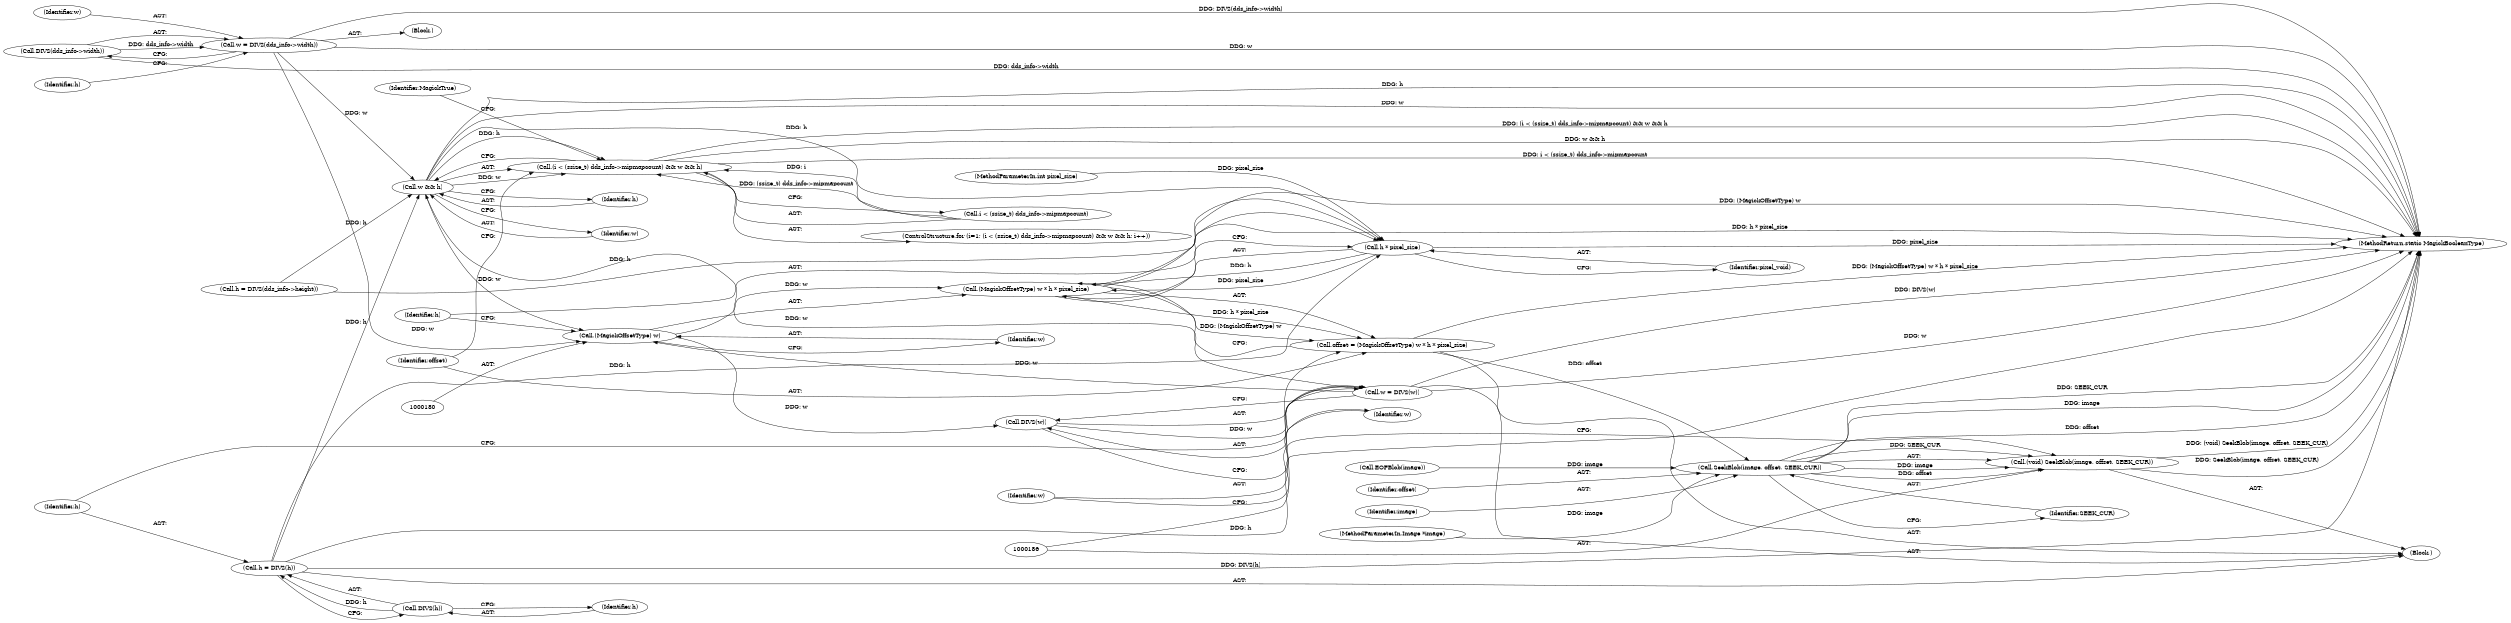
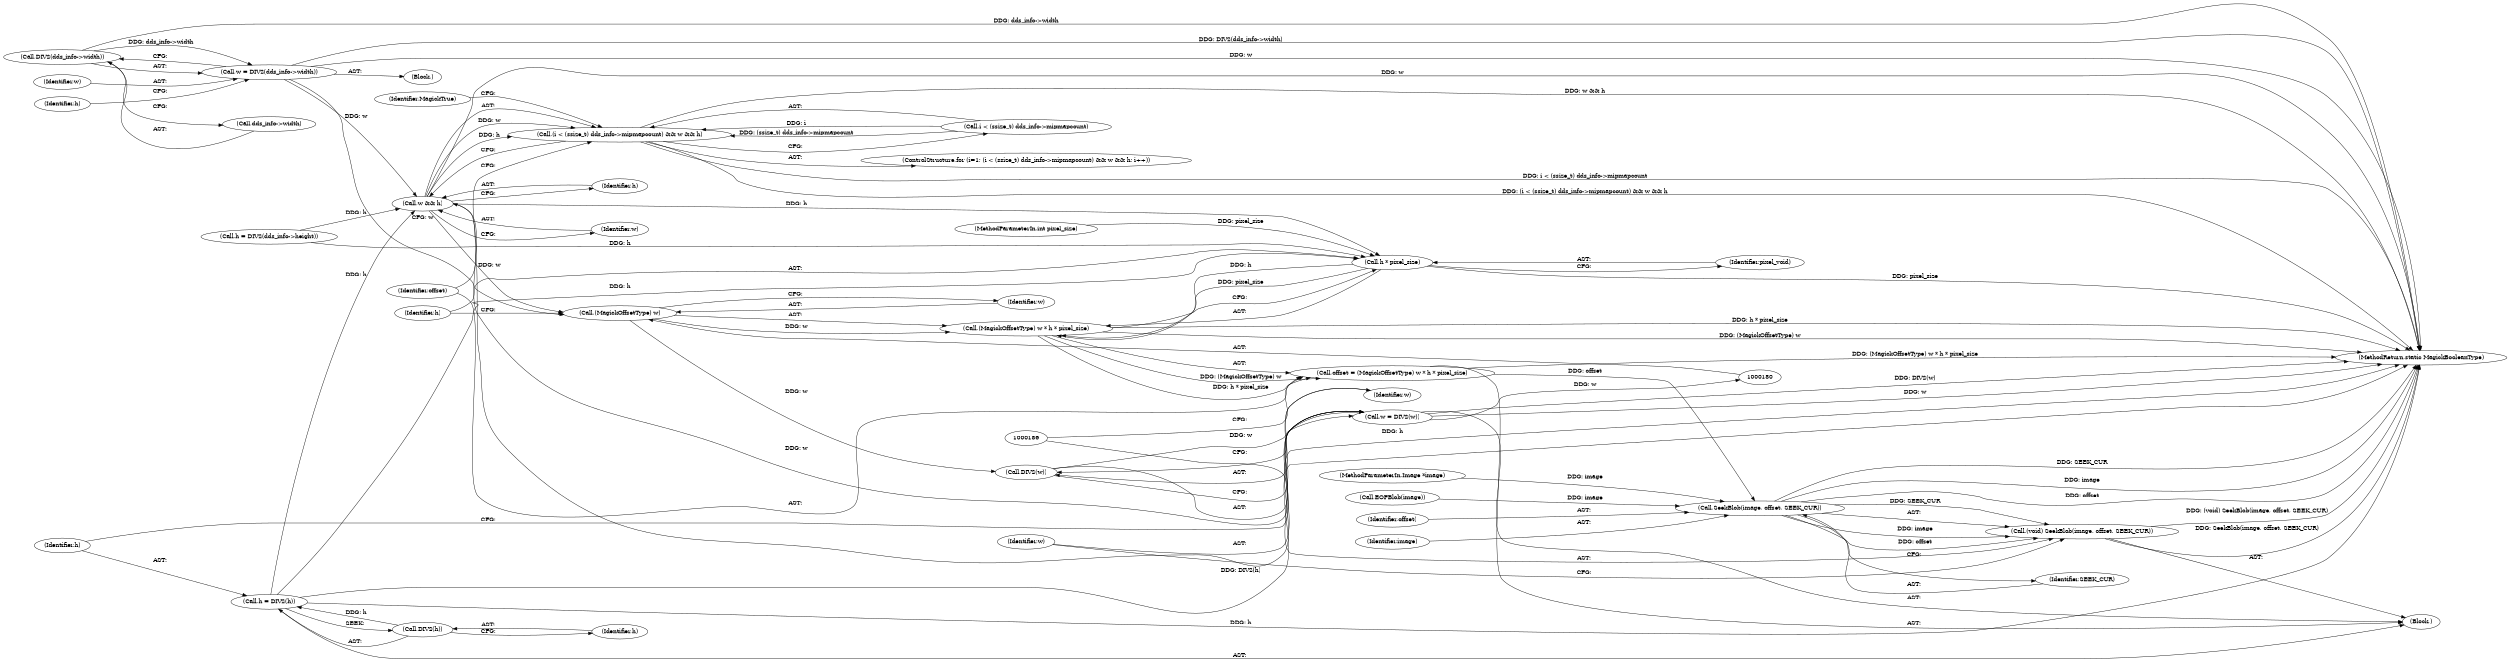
node "(Call,dds_info->width)": added
edge "(Call,w = DIV2(dds_info->width))" -> "(Call,(MagickOffsetType) w)": label "DDG: w" -> "CFG: w"
edge "(Call,offset = (MagickOffsetType) w * h * pixel_size)" -> "(Call,(MagickOffsetType) w * h * pixel_size)": removed, label "CFG:"
edge "(Call,w = DIV2(w))" -> "(Call,(MagickOffsetType) w)": now "(Call,w = DIV2(w))" -> "1000180"
edge "(Call,h = DIV2(h))" -> "(Call,DIV2(h))": label "CFG: " -> "SEEK: "
